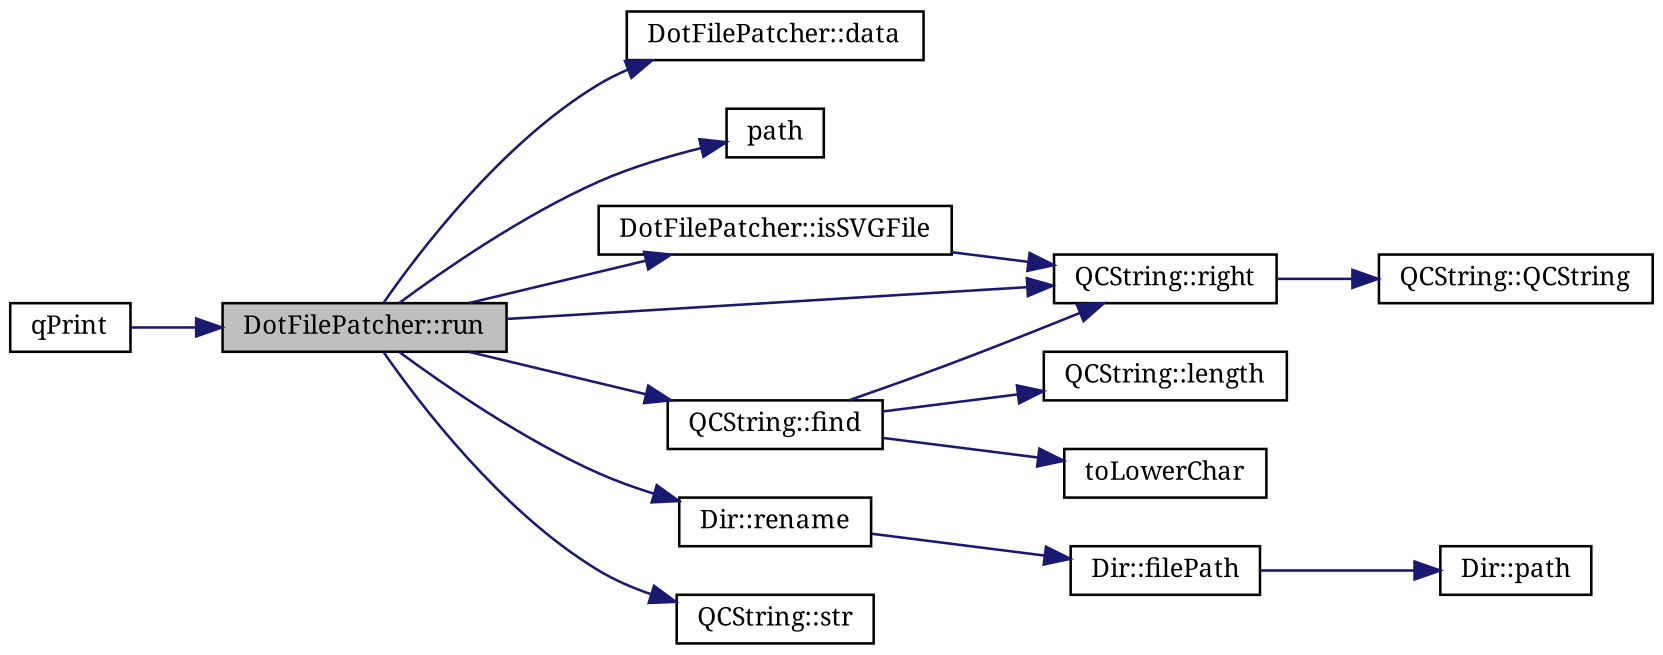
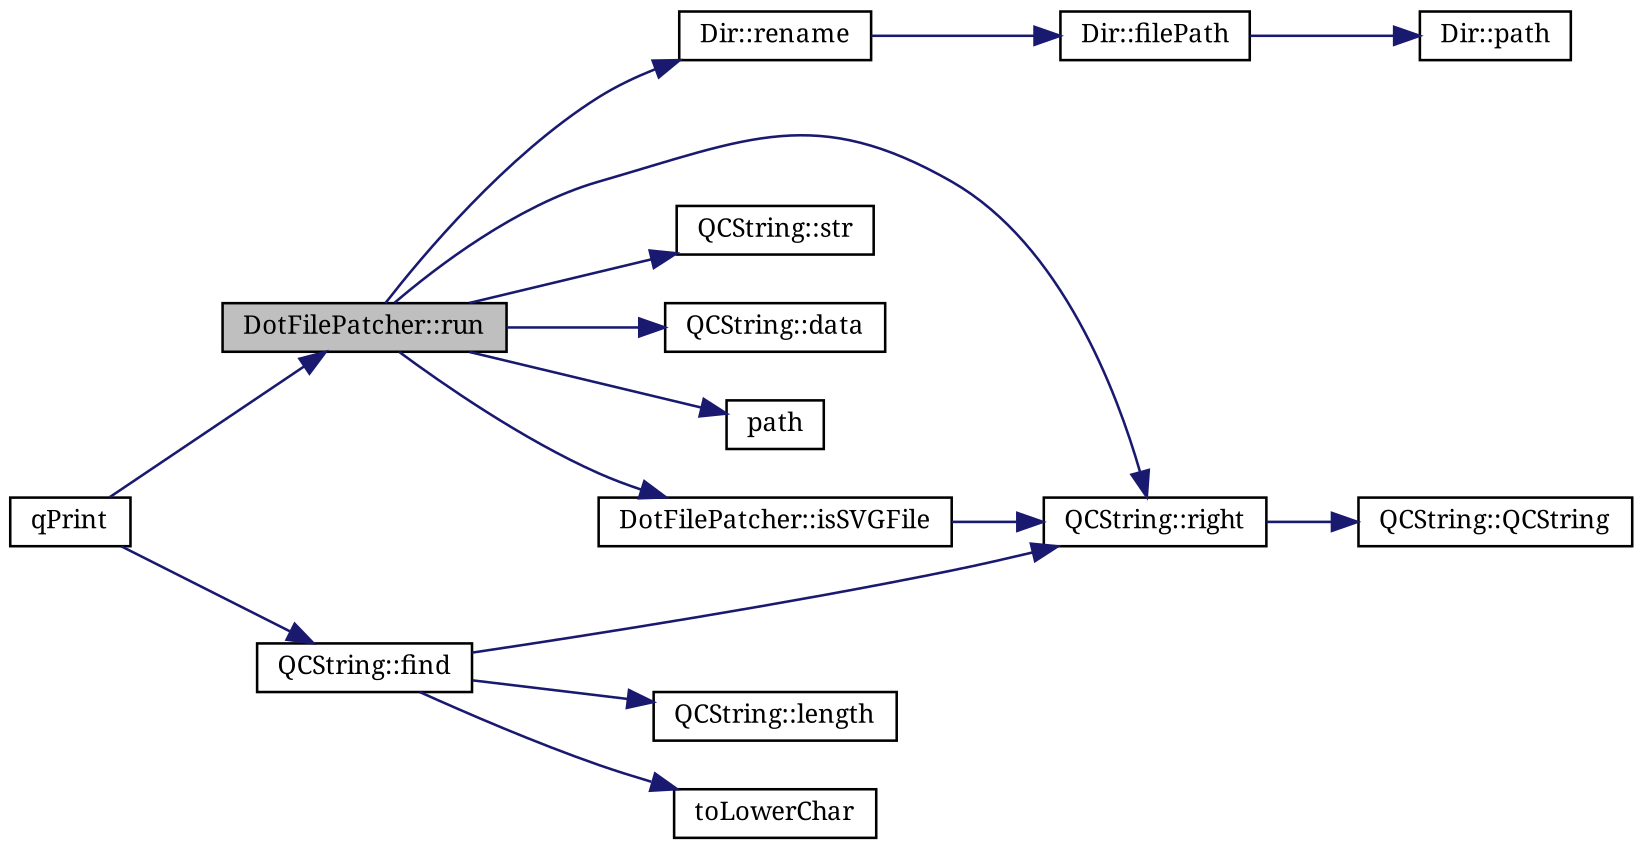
node "DotFilePatcher::data": label "DotFilePatcher::data" -> "QCString::data"
edge "DotFilePatcher::run" -> "QCString::find": now "qPrint" -> "QCString::find"
